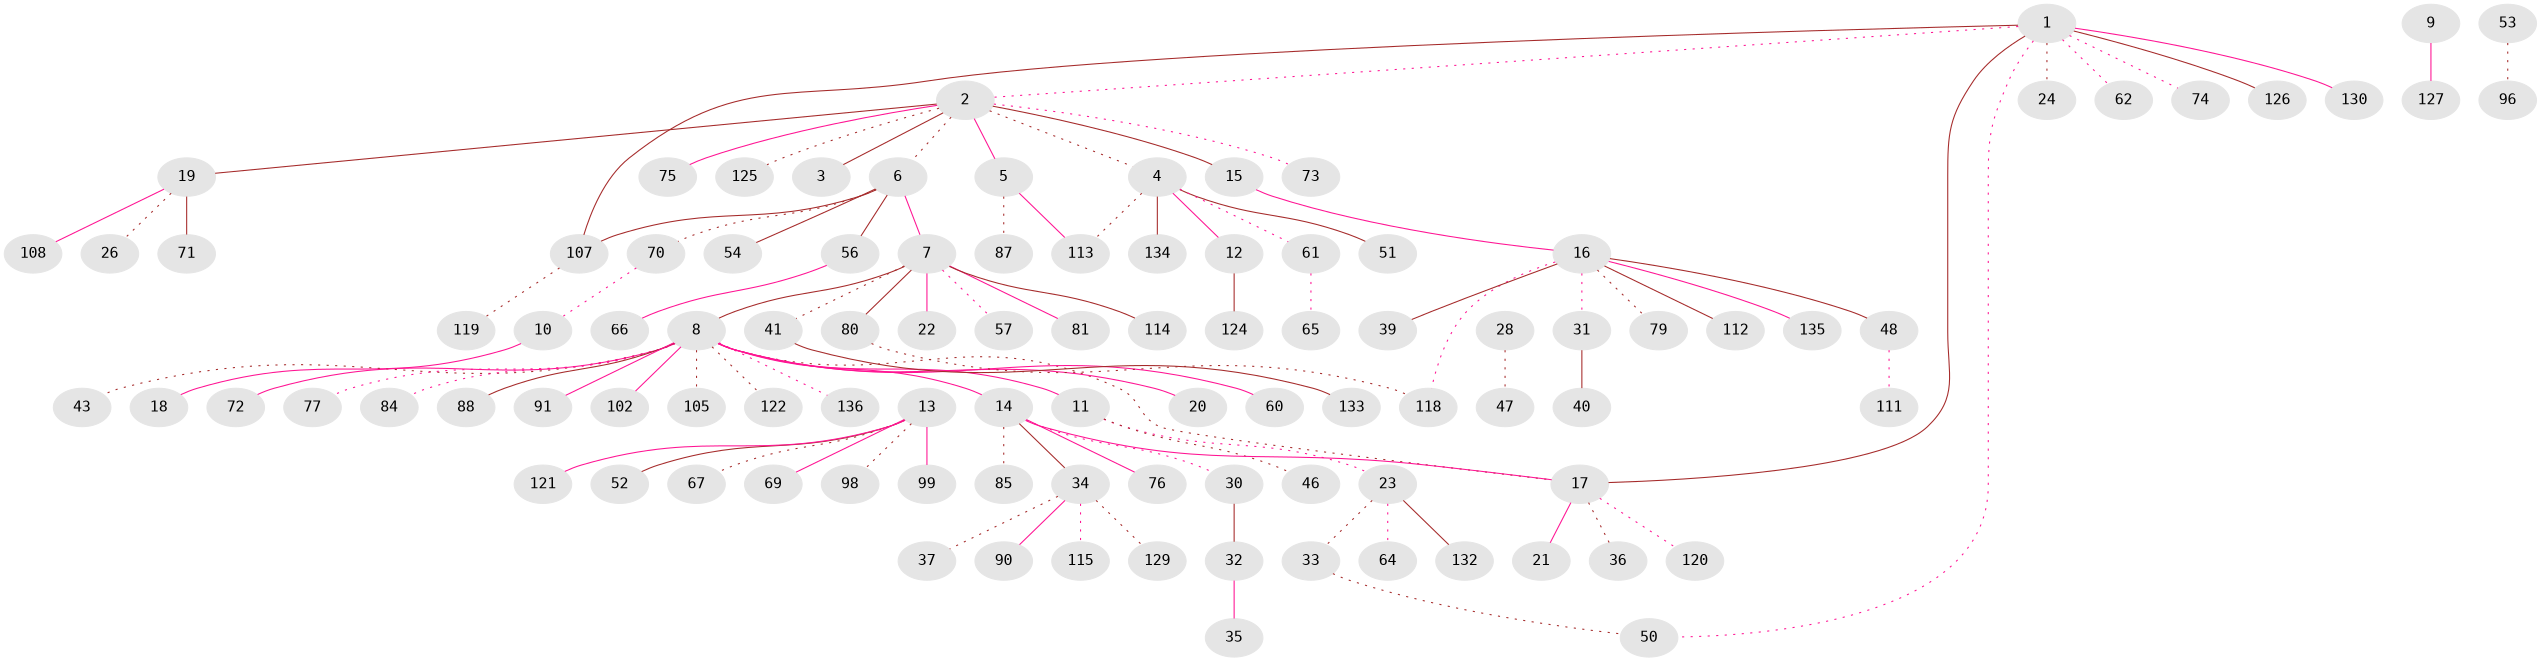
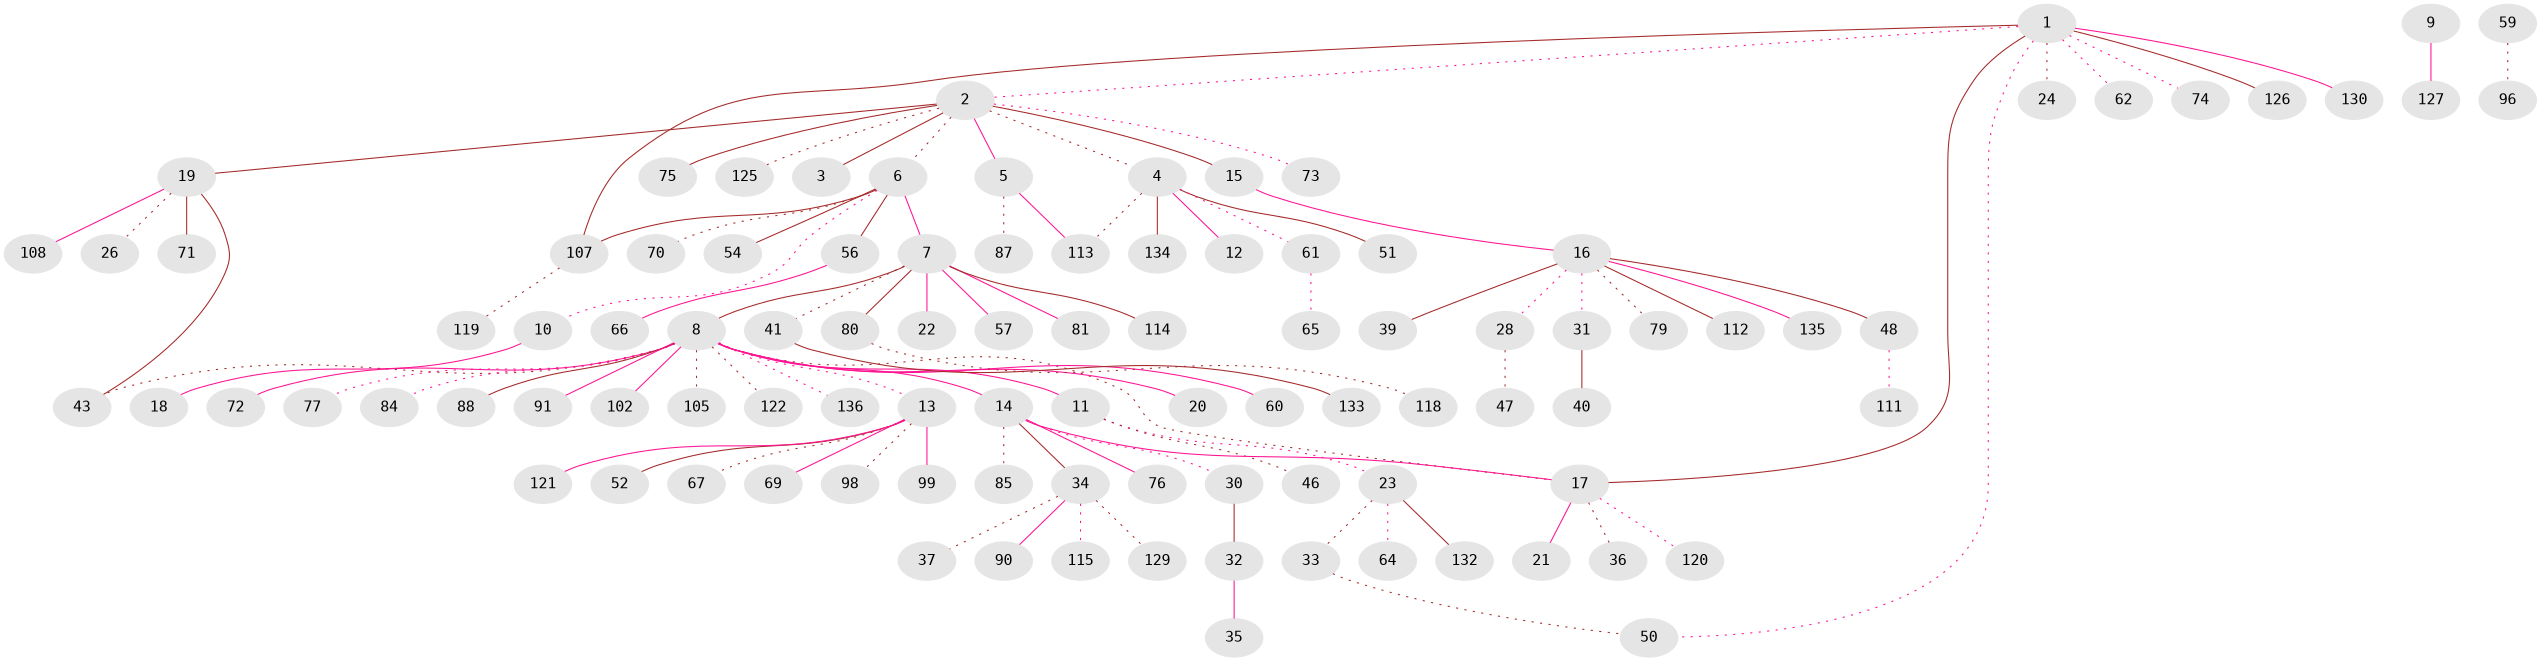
node "53": label "53" -> "59"
edge "2" -- "75": color deeppink -> brown
edge "70" -- "10": now "6" -- "10"
edge "7" -- "57": style dotted -> solid
edge "16" -- "118": now "16" -- "28"
edge "19" -- "43": added
node "124": removed
edge "8" -- "13": added
